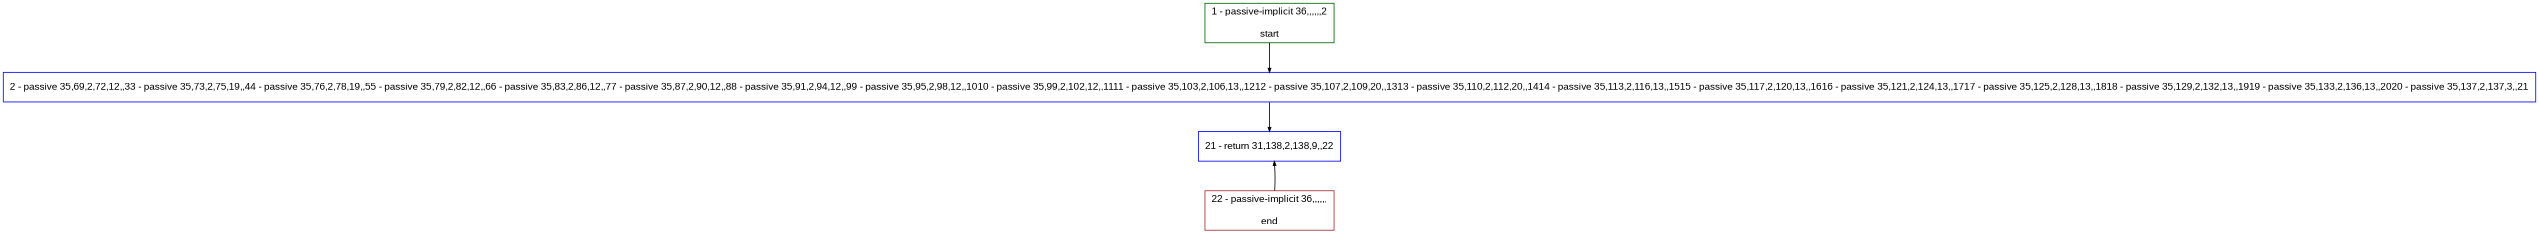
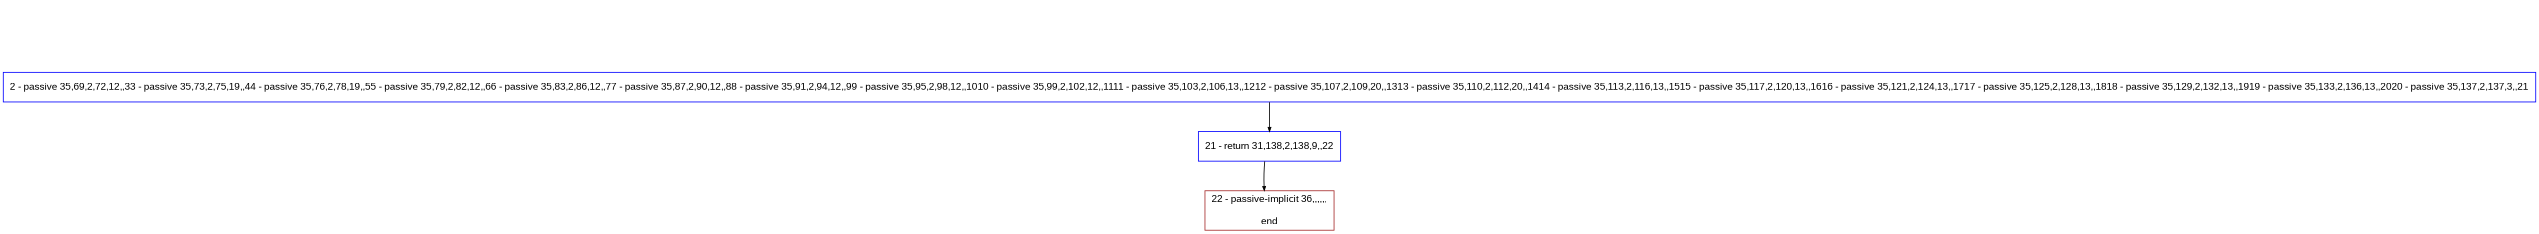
node "1 - passive-implicit 36,,,,,,2 start": removed
edge "22 - passive-implicit 36,,,,,, end" -> "21 - return 31,138,2,138,9,,22": reversed
